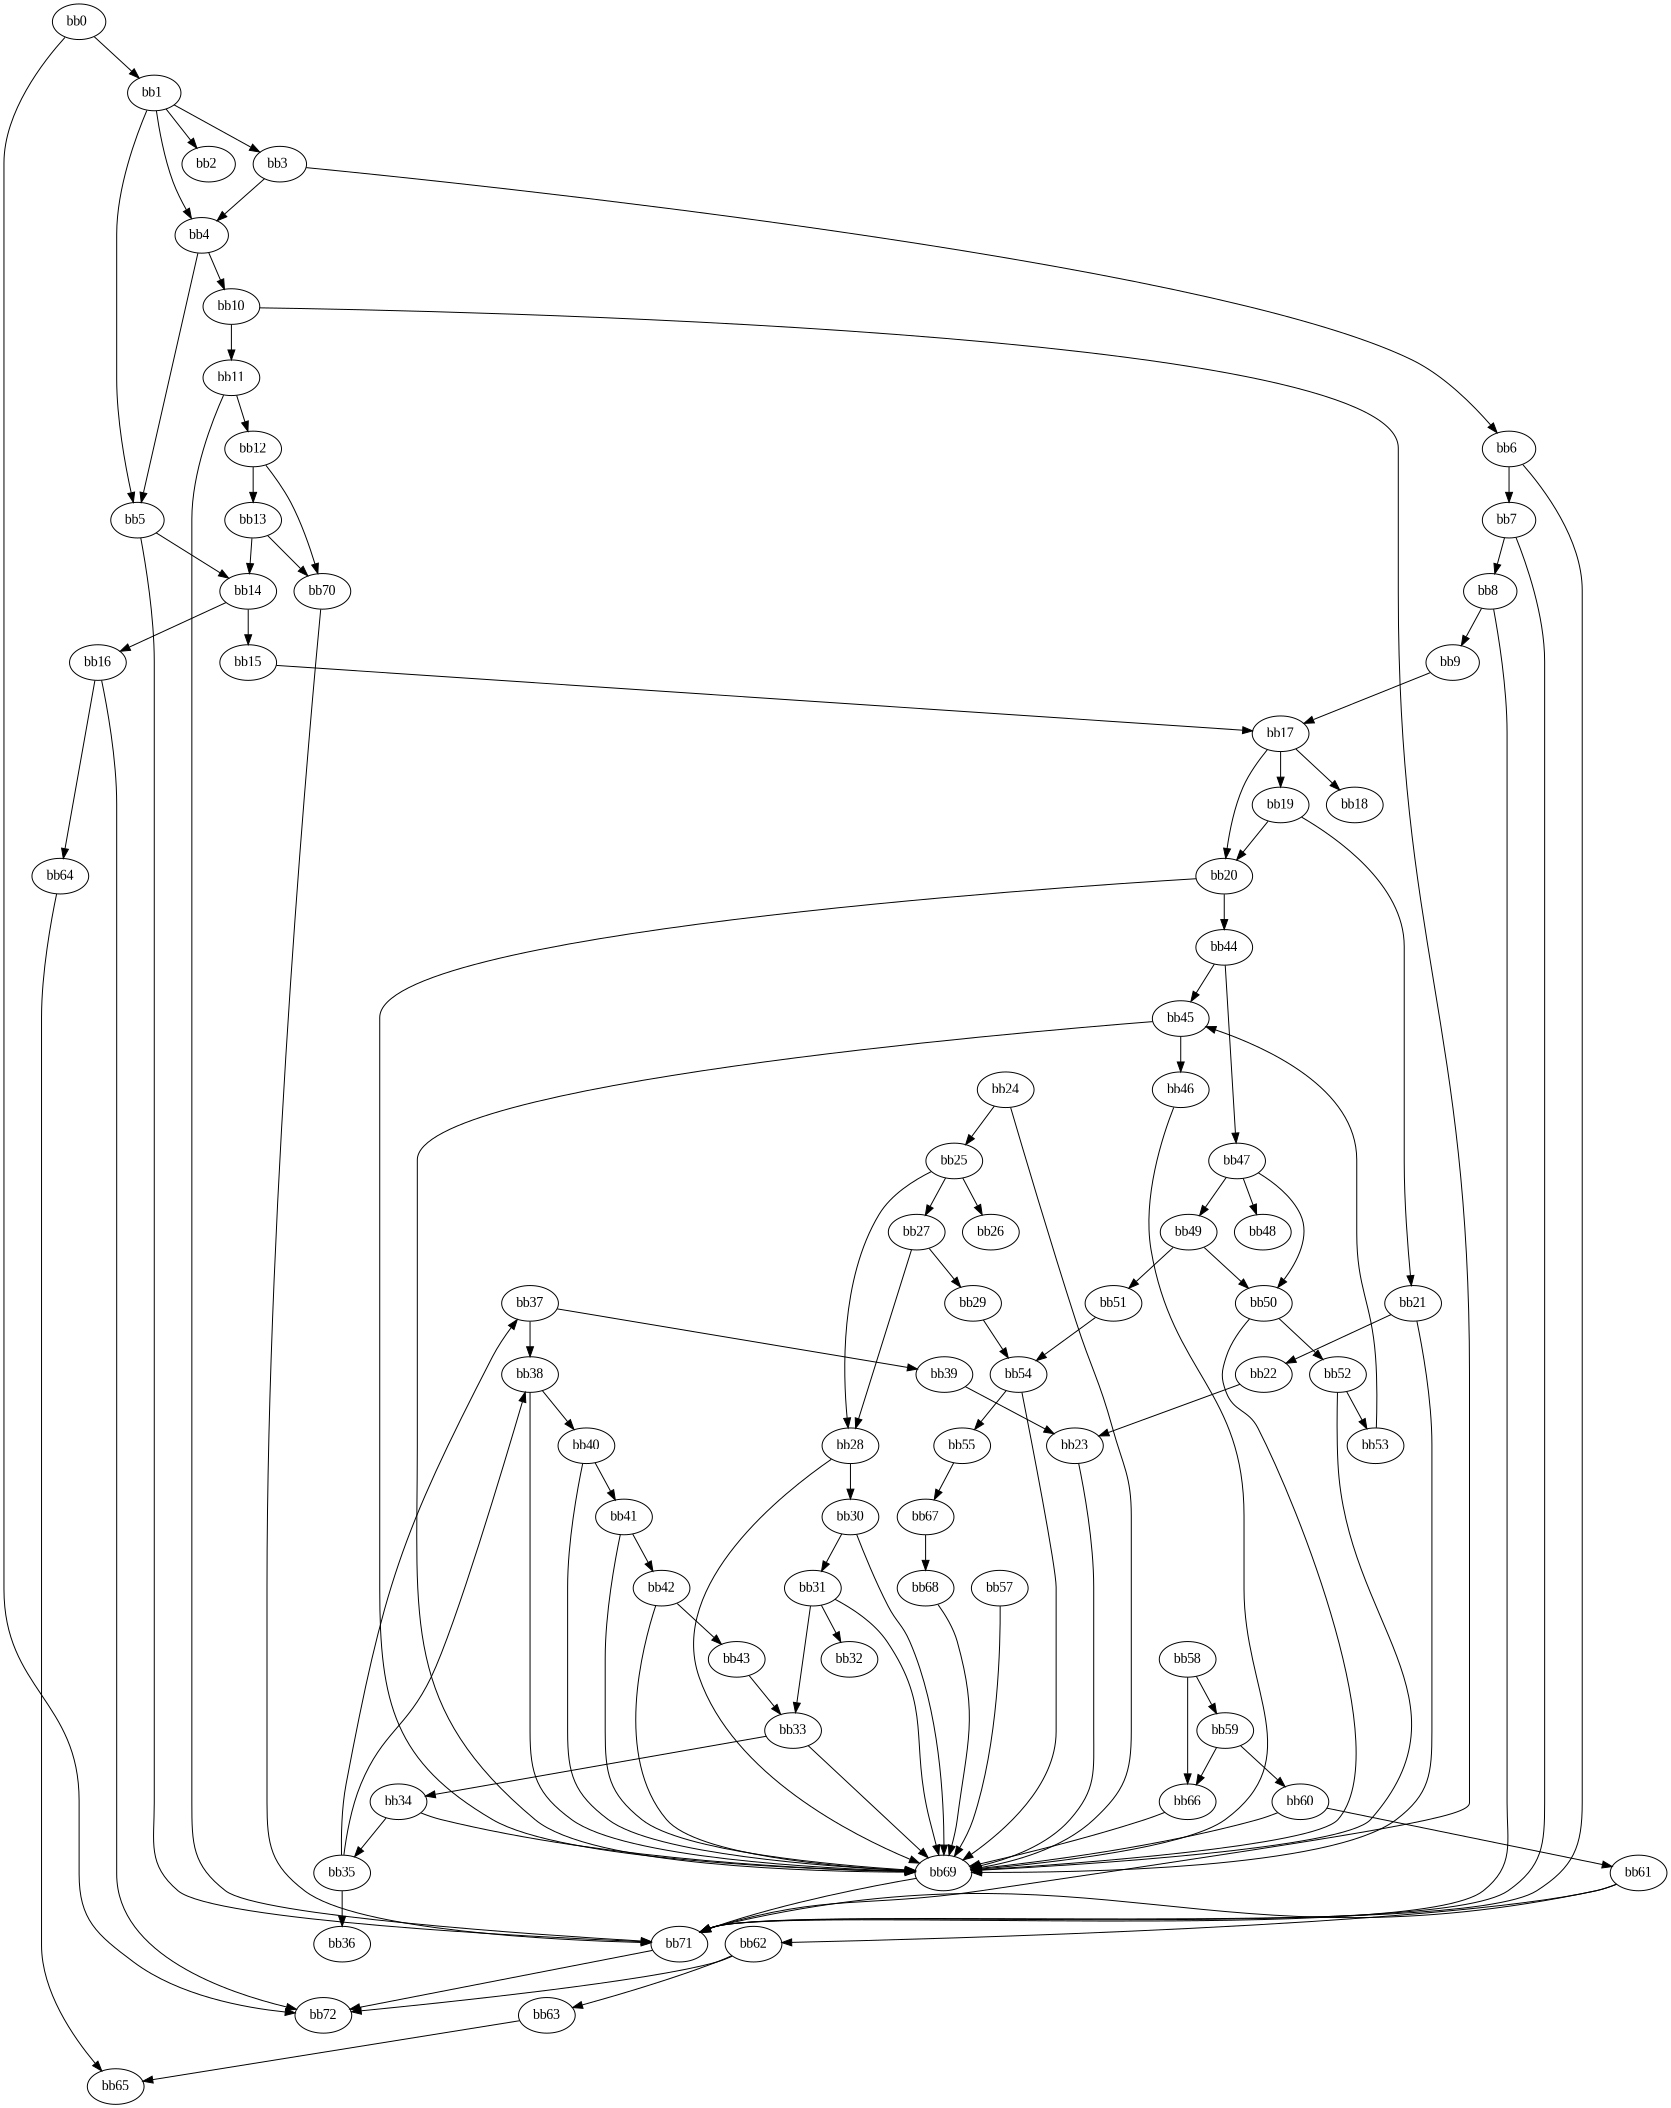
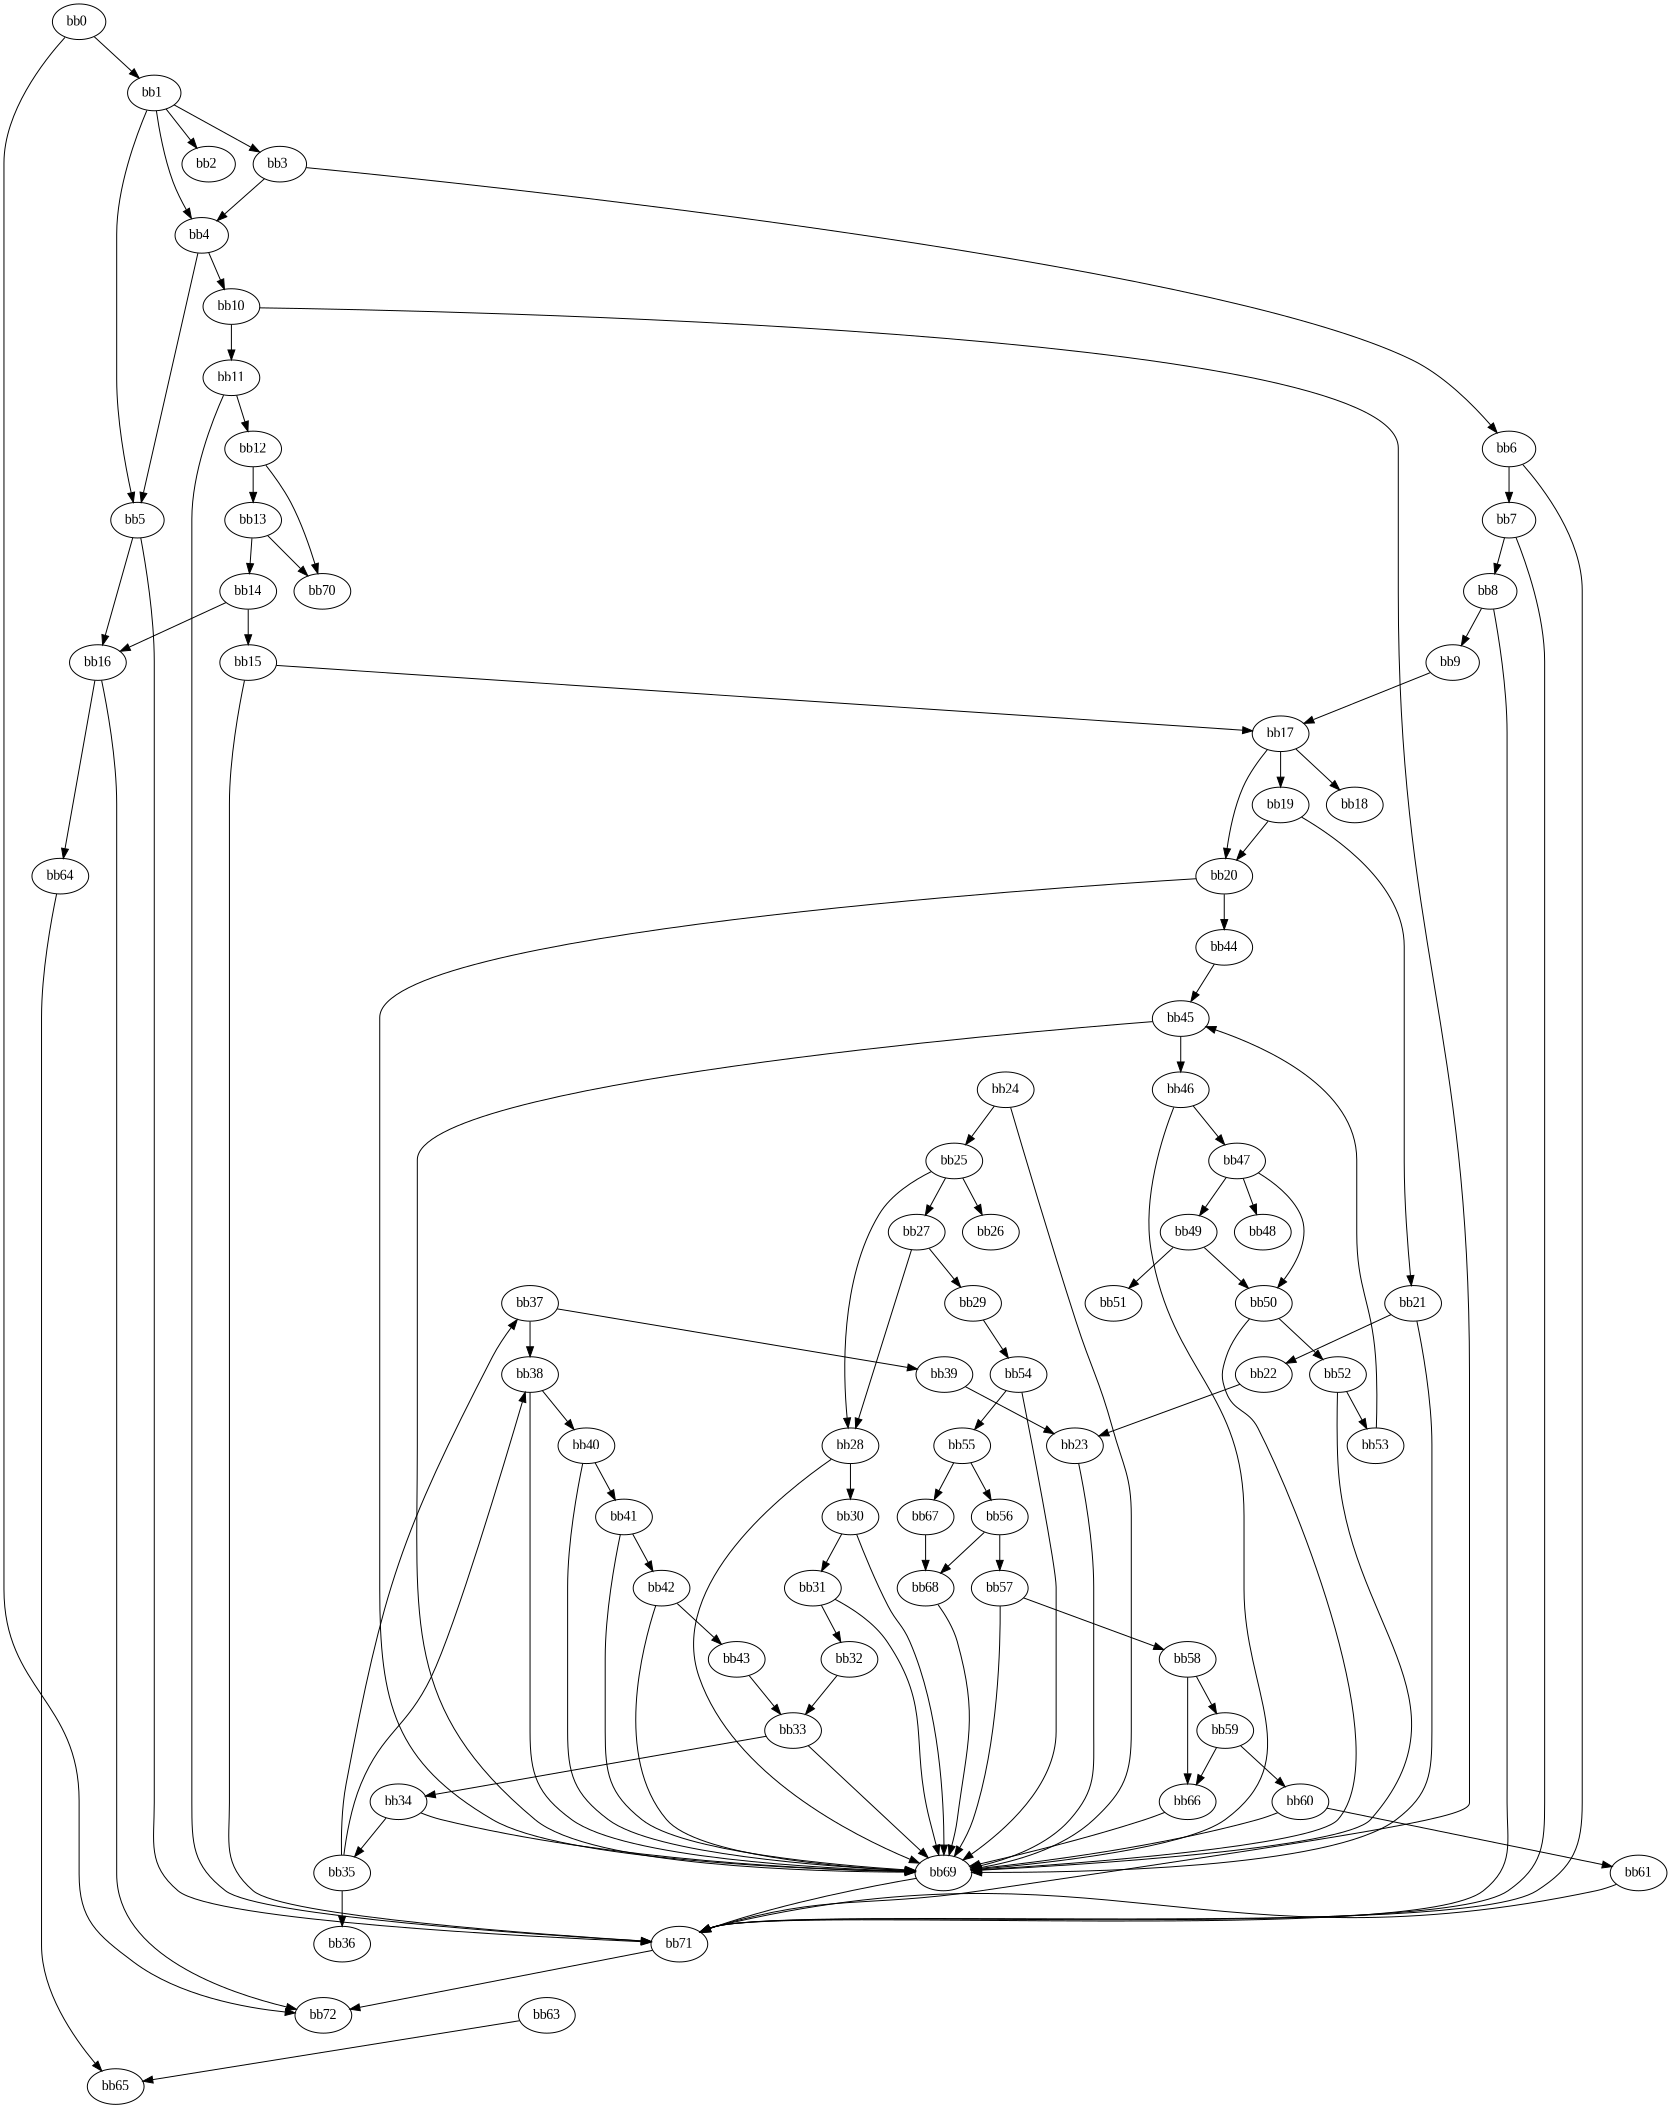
edge "bb5" -> "bb14": now "bb5" -> "bb16"
edge "bb44" -> "bb47": now "bb46" -> "bb47"
edge "bb51" -> "bb54": removed
edge "bb70" -> "bb71": now "bb15" -> "bb71"
node "bb56": added
edge "bb57" -> "bb58": added
edge "bb31" -> "bb33": now "bb32" -> "bb33"
node "bb62": removed
